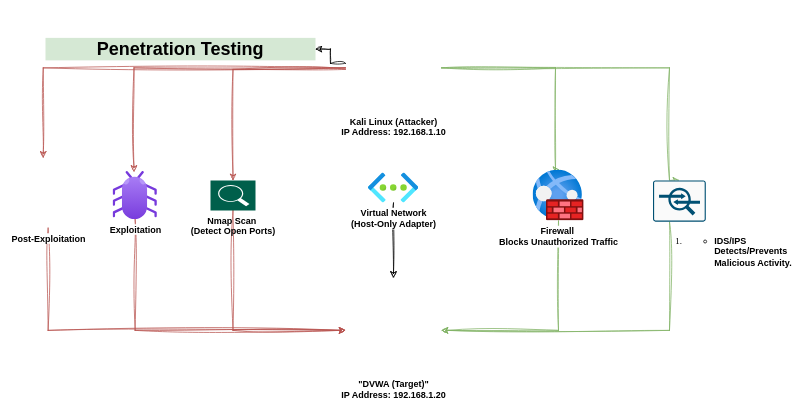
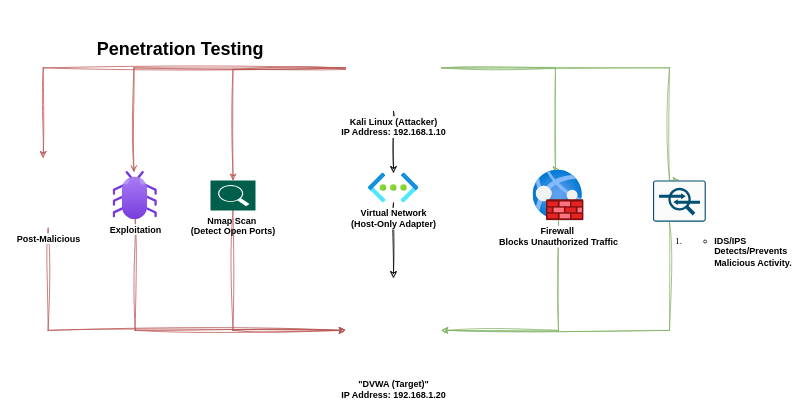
node "Penetration Testing": fillcolor #d5e8d4 -> #ffffff
edge "Kali Linux (Attacker) IP Address: 192.168.1.10" -> "Penetration Testing": now "Kali Linux (Attacker) IP Address: 192.168.1.10" -> "Virtual Network (Host-Only Adapter)"
edge "Kali Linux (Attacker) IP Address: 192.168.1.10" -> "Exploitation": arrowhead classic -> open
node "Post-Exploitation": label "Post-Exploitation" -> "Post-Malicious"
